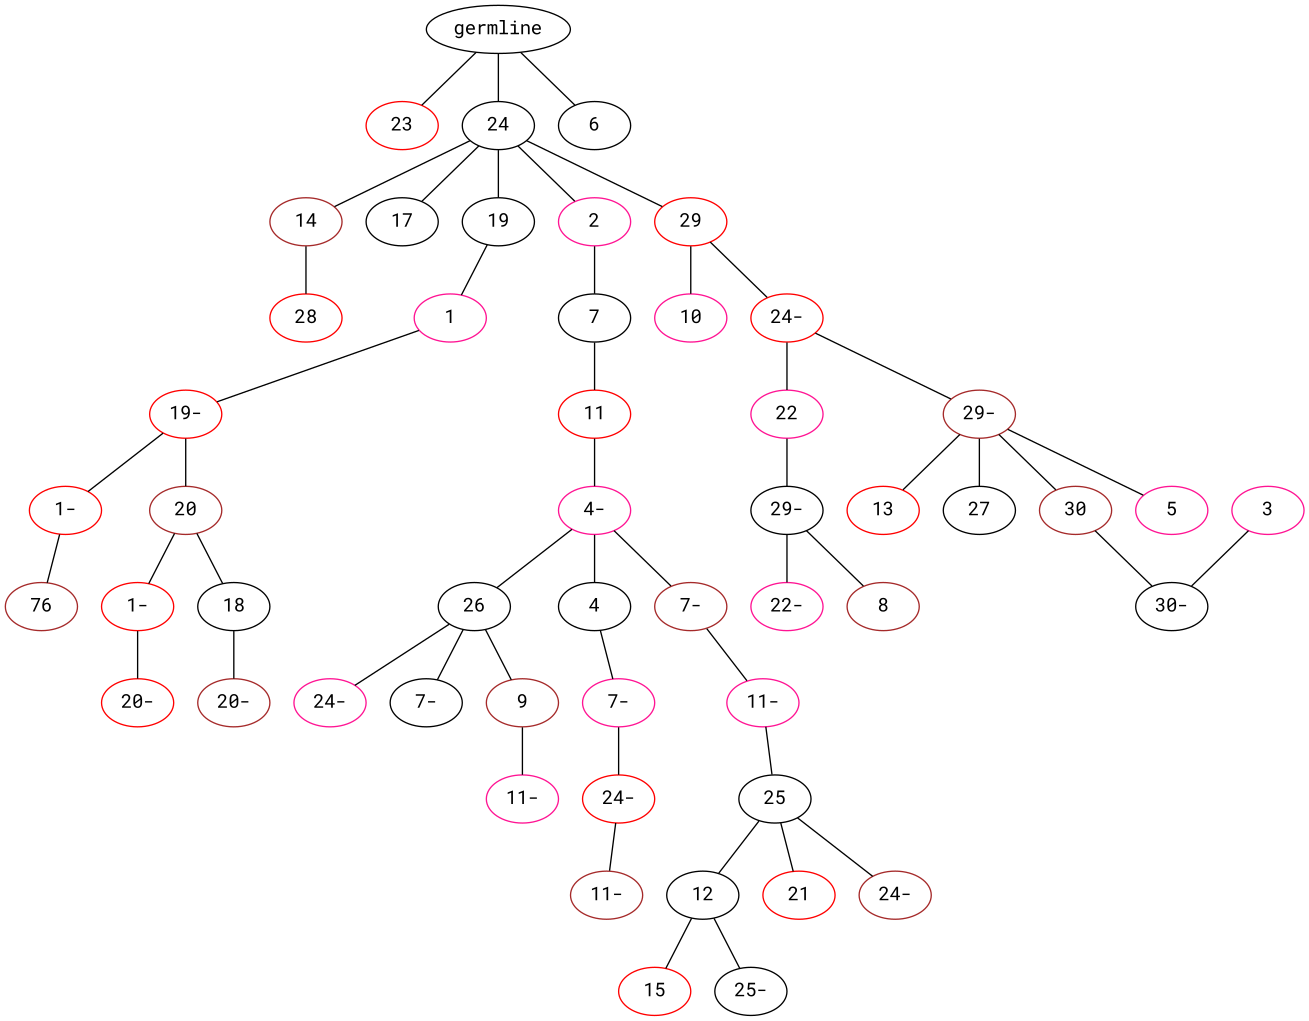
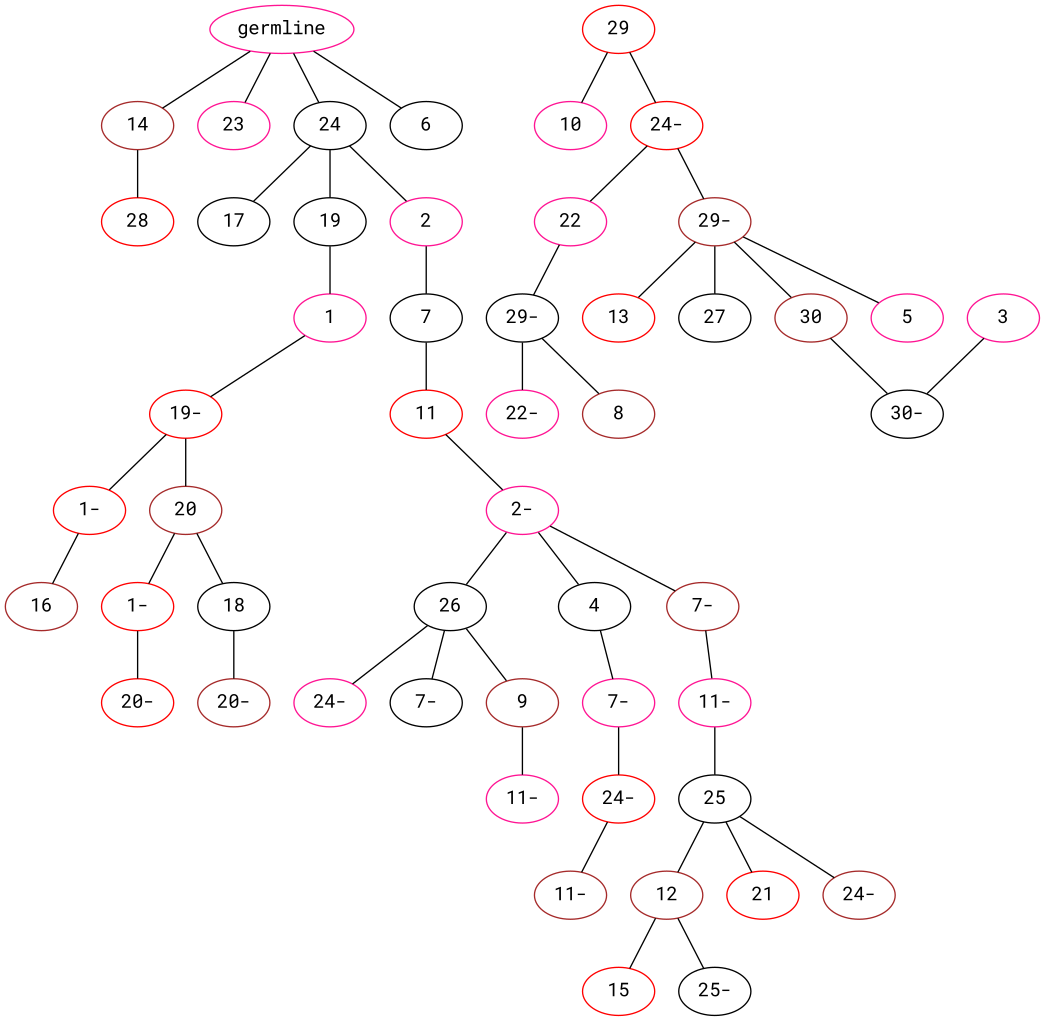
node "germline": color black -> deeppink
node "23": color red -> deeppink
edge "24" -- "14": now "germline" -- "14"
edge "24" -- "29": removed
node "4-": label "4-" -> "2-"
node "76": label "76" -> "16"
node "12": color black -> brown
